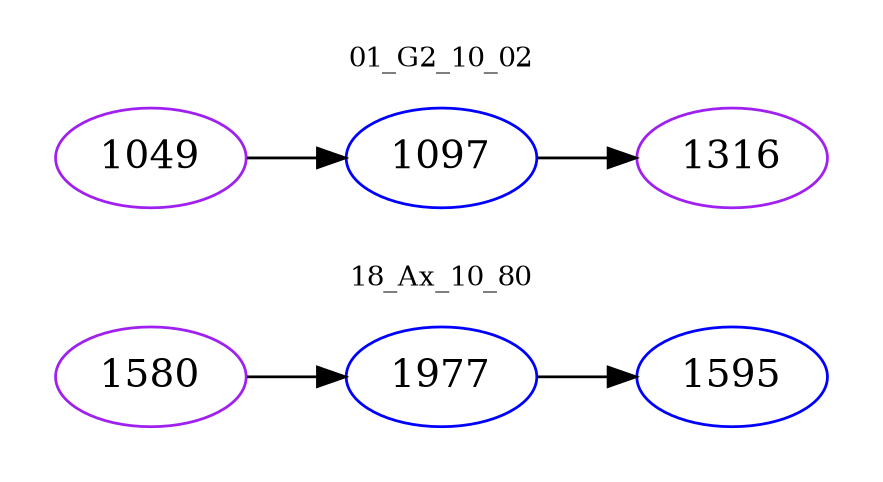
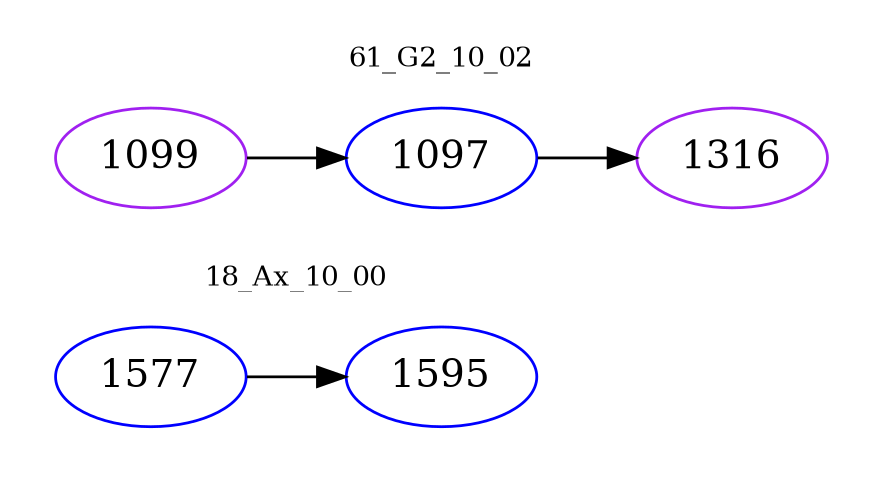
cluster "01_G2_10_02": label "01_G2_10_02" -> "61_G2_10_02"
node "1049": label "1049" -> "1099"
cluster "18_Ax_10_80": label "18_Ax_10_80" -> "18_Ax_10_00"
node "1580": removed
node "1977": label "1977" -> "1577"
